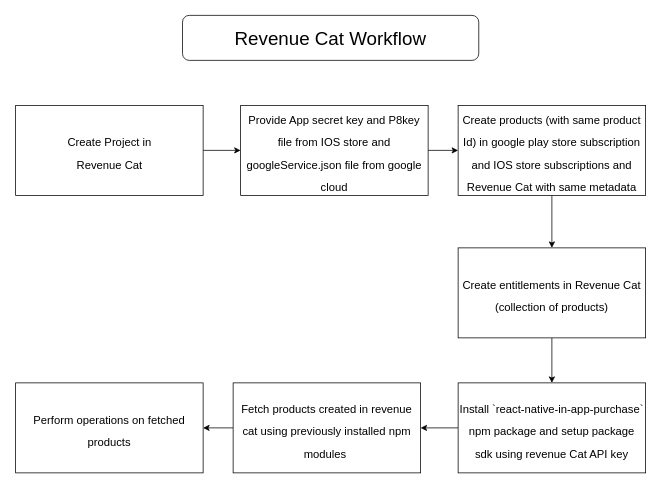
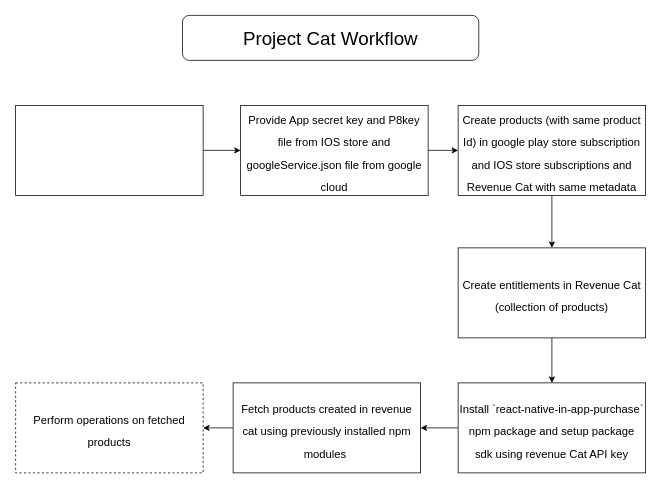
node "Revenue Cat Workflow": label "Revenue Cat Workflow" -> "Project Cat Workflow"
node "Create Project in Revenue Cat": removed
node "Perform operations on fetched products": style solid -> dashed
